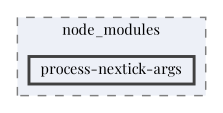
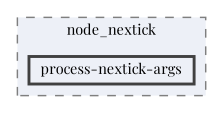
cluster "node_modules": label "node_modules" -> "node_nextick"
